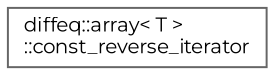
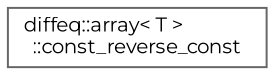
node "diffeq::array< T > ::const_reverse_iterator": label "diffeq::array< T > ::const_reverse_iterator" -> "diffeq::array< T > ::const_reverse_const"
